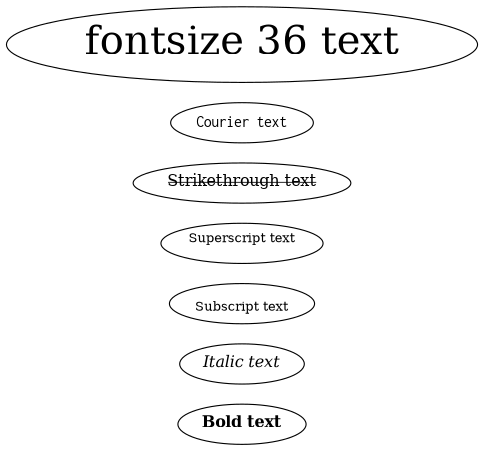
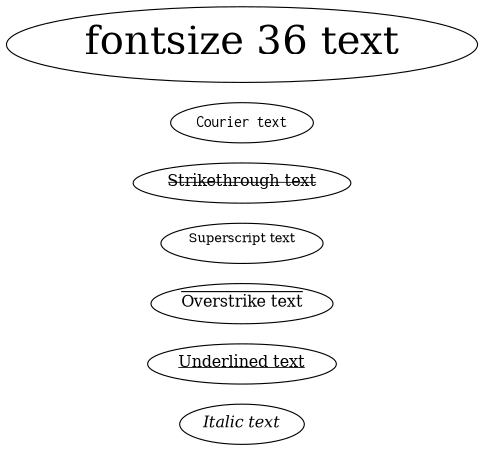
node "Subscript text": removed
node "Overstrike text": added
node "Underlined text": added
node "Bold text": removed
